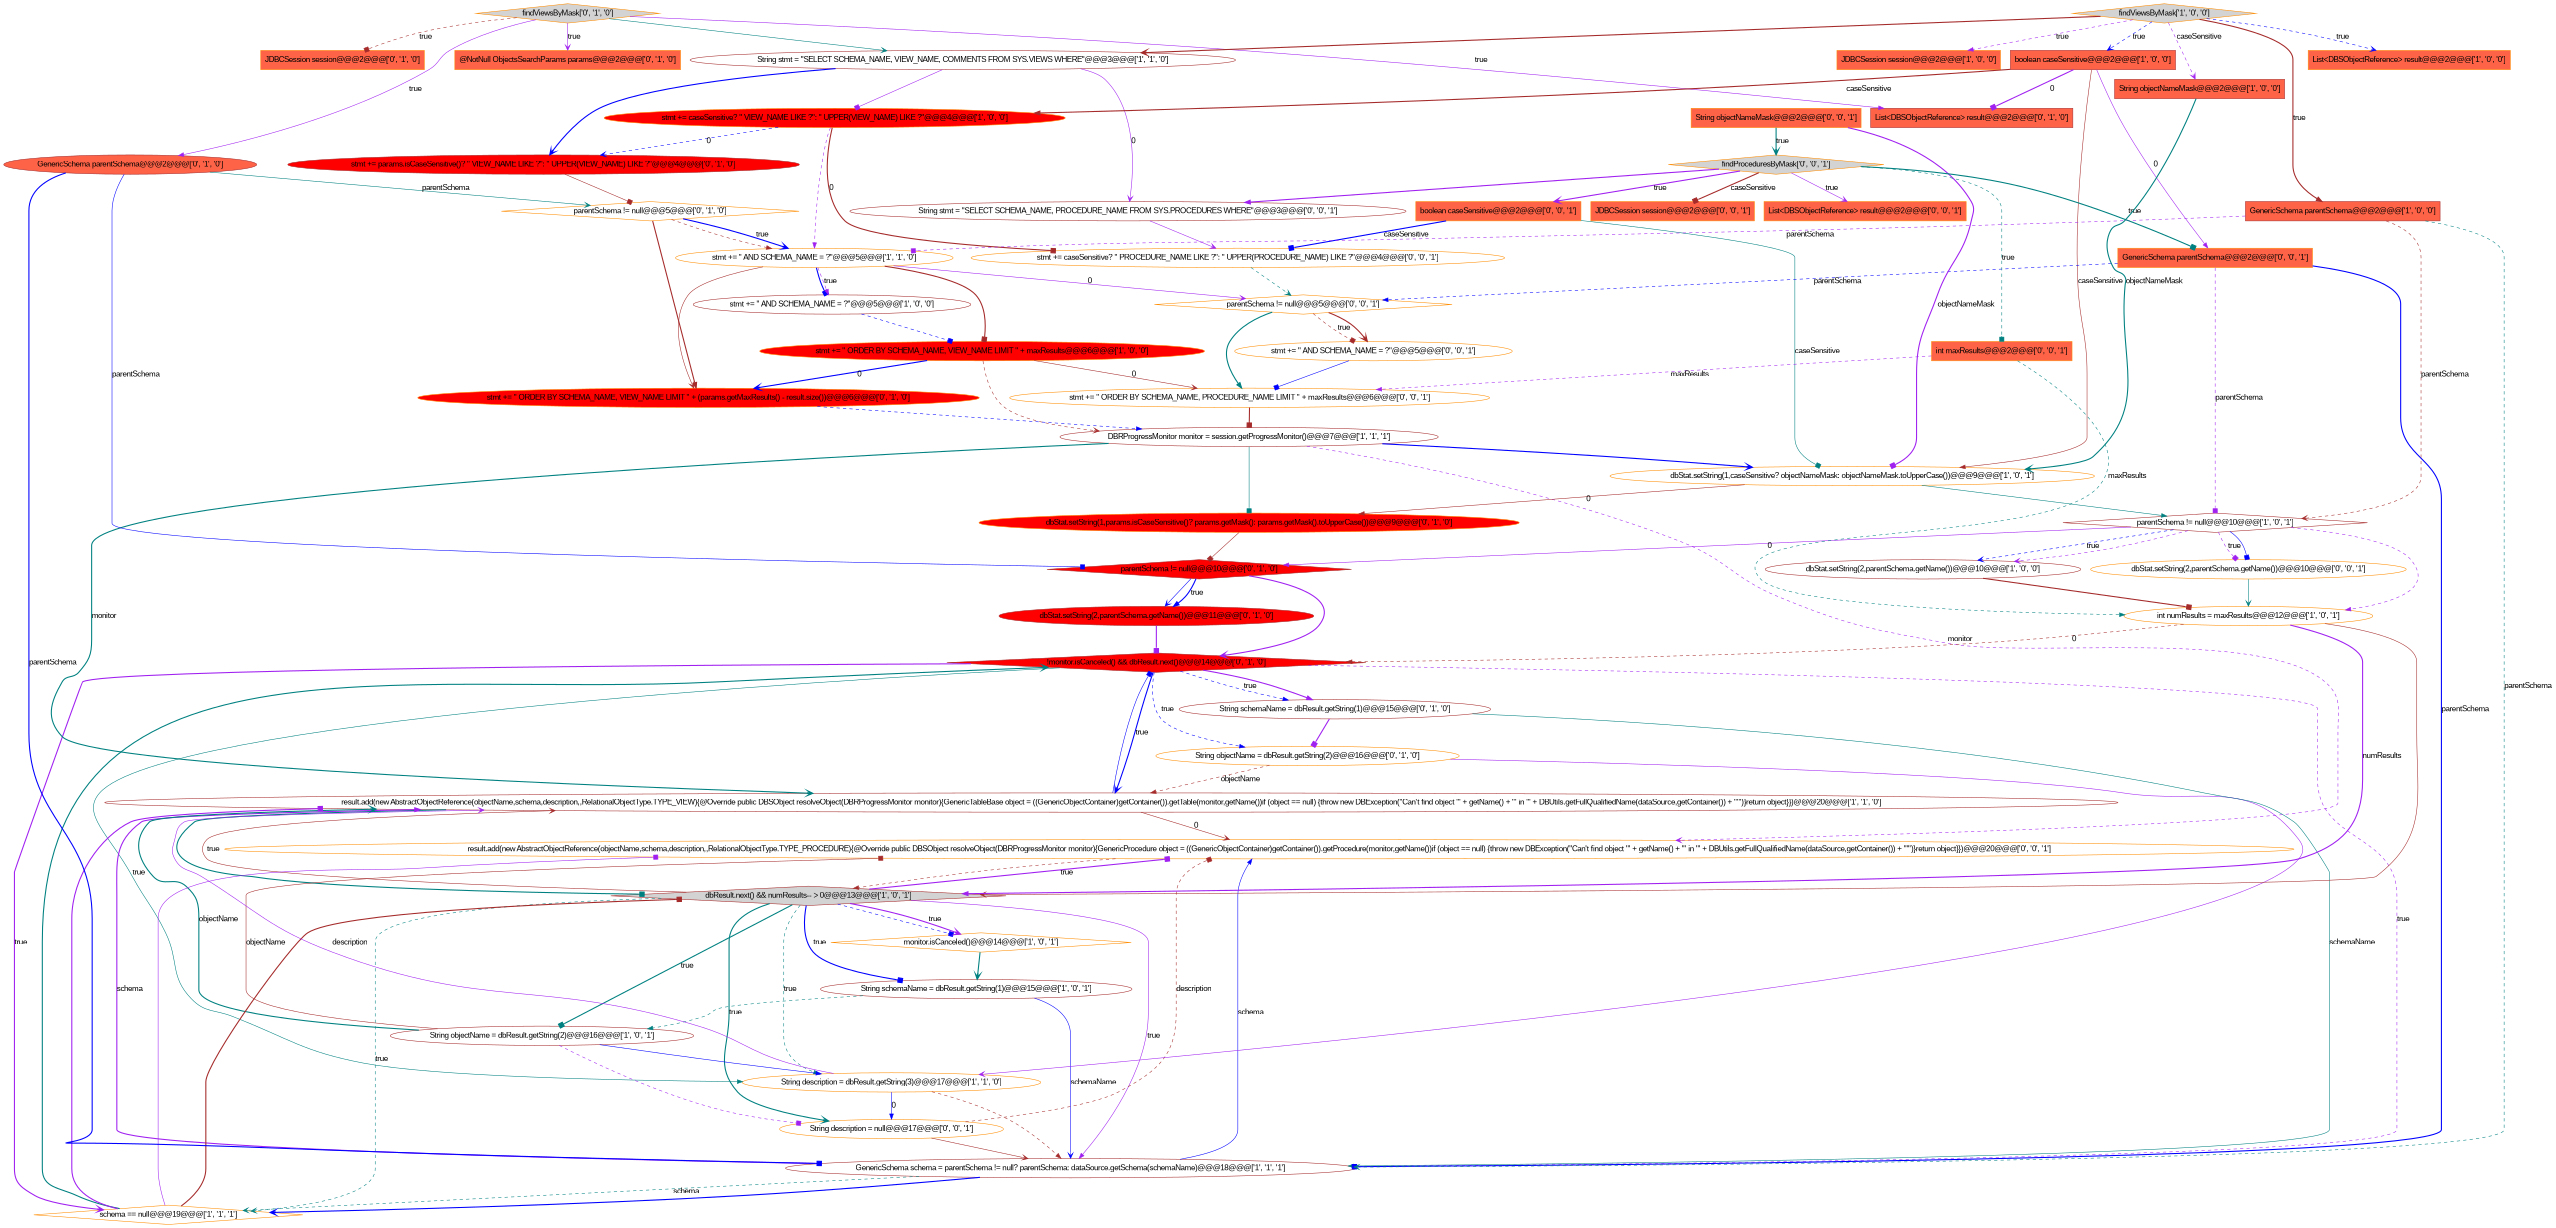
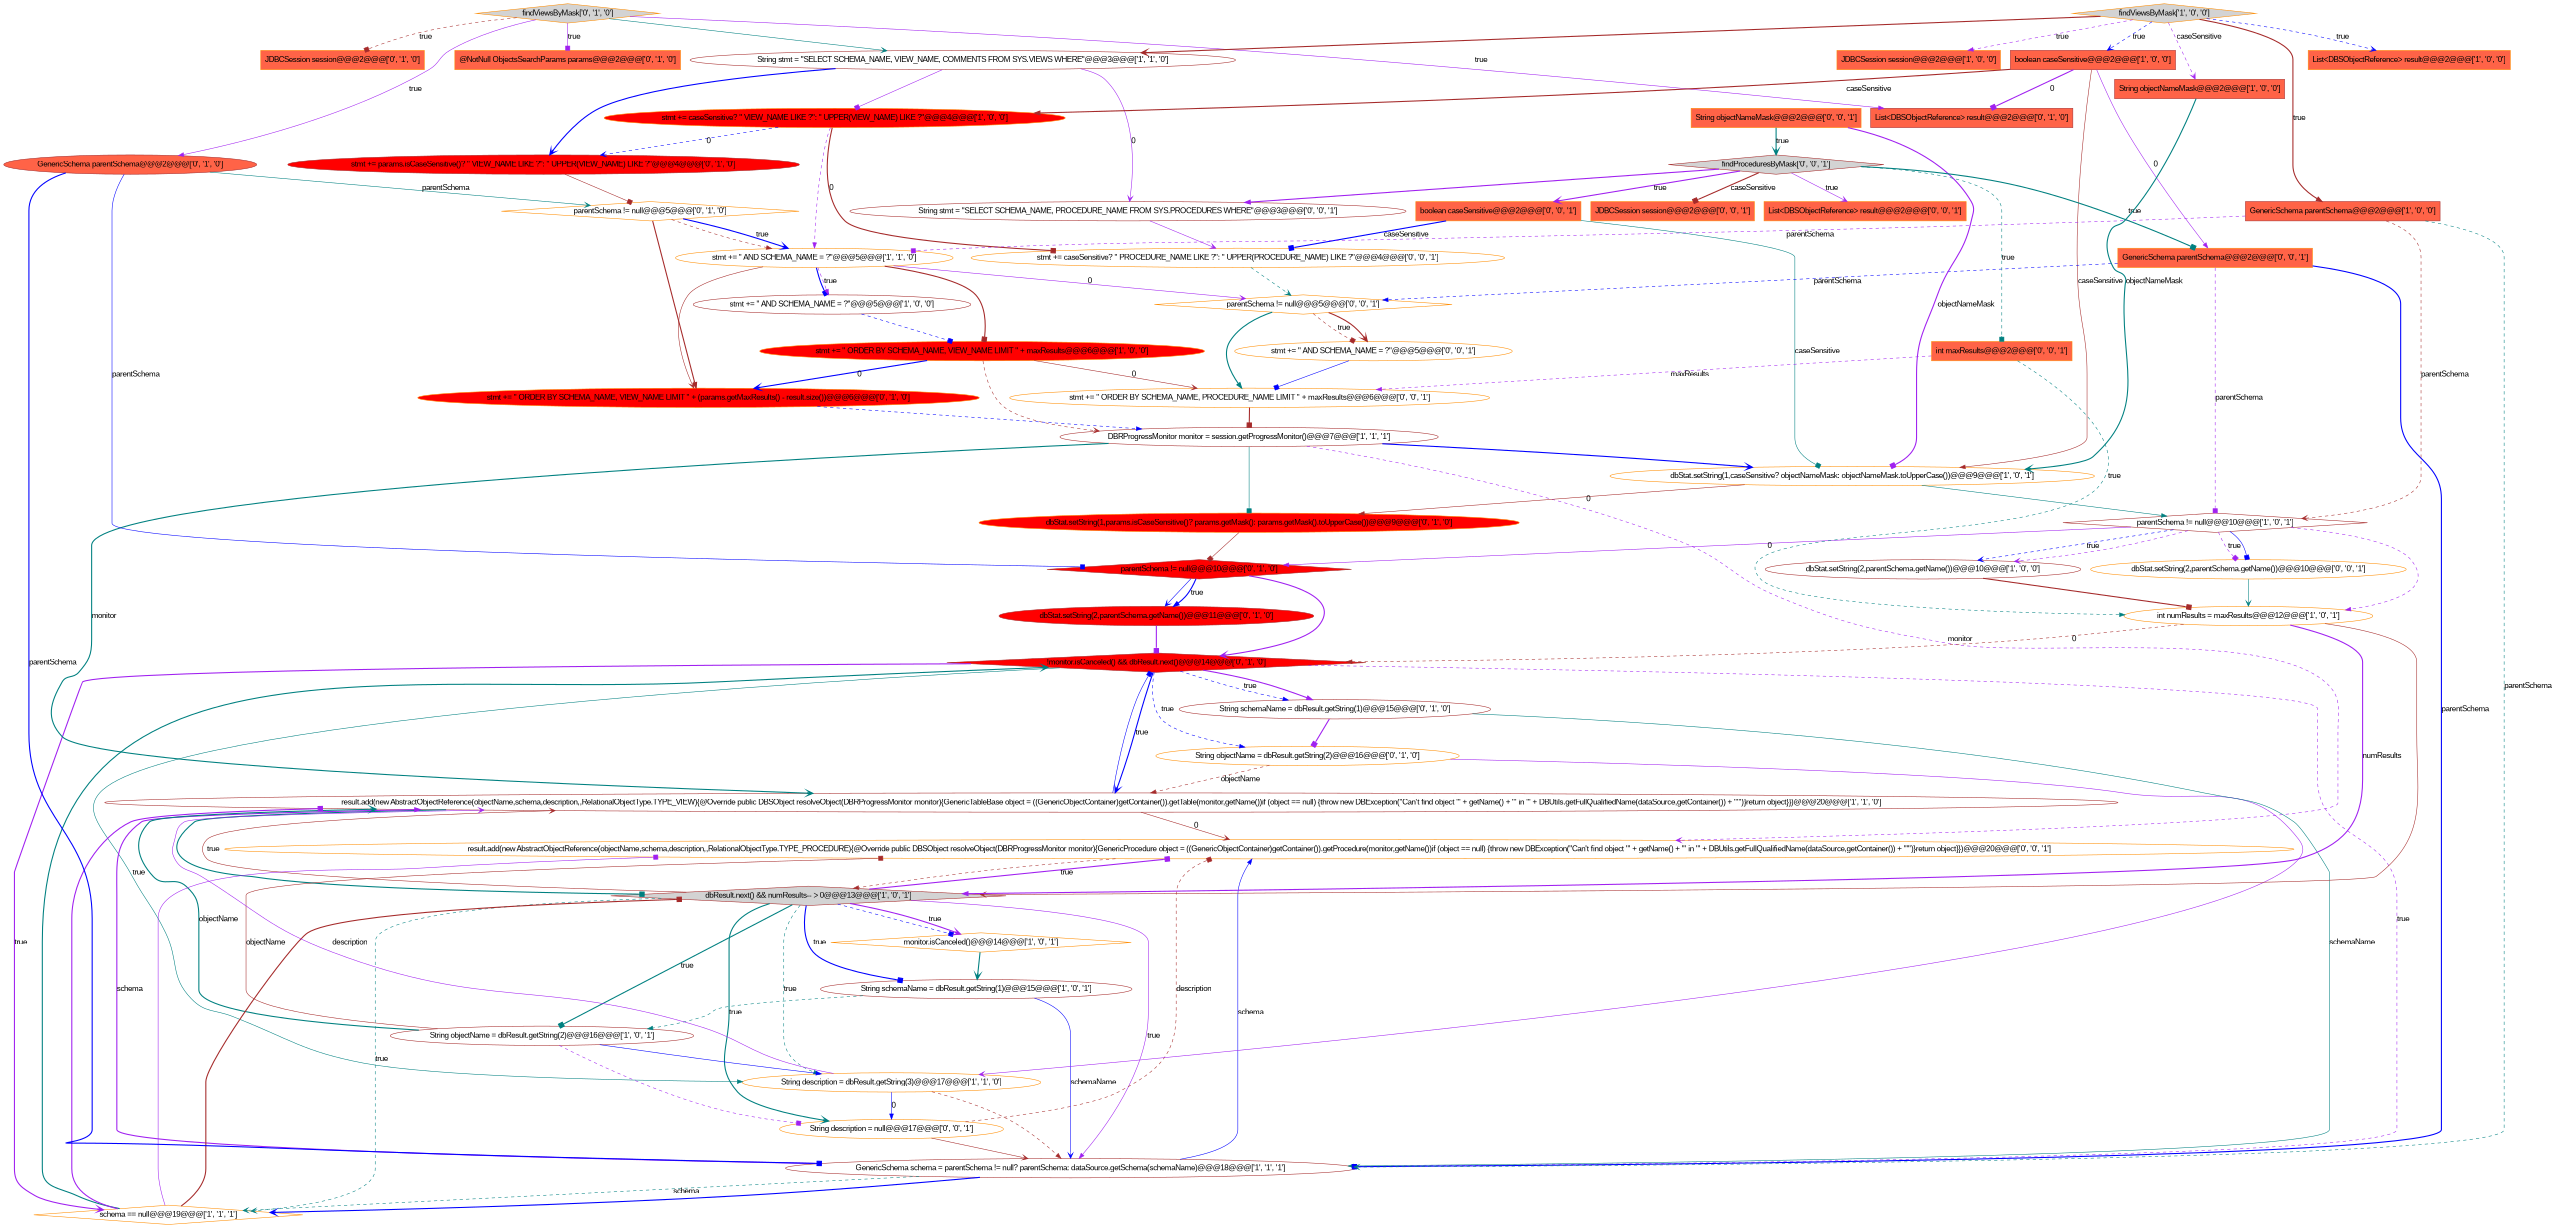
edge "findViewsByMask['0', '1', '0']" -> "@NotNull ObjectsSearchParams params@@@2@@@['0', '1', '0']": arrowhead vee -> box
node "findProceduresByMask['0', '0', '1']": color darkorange -> brown
edge "int maxResults@@@2@@@['0', '0', '1']" -> "int numResults = maxResults@@@12@@@['1', '0', '1']": label "maxResults" -> "true"
